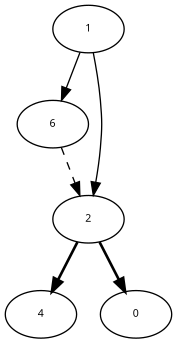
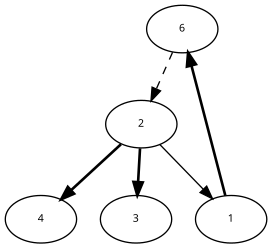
edge "1" -> "6": style solid -> bold
edge "1" -> "2": reversed
node "0": label "0" -> "3"
